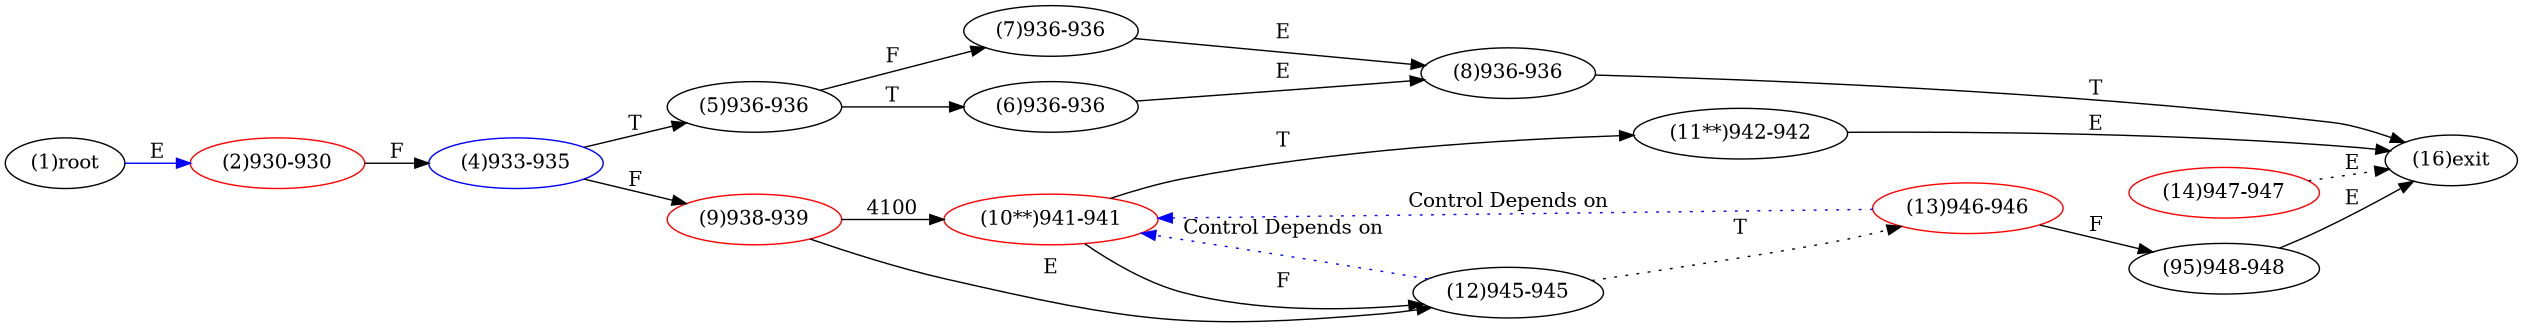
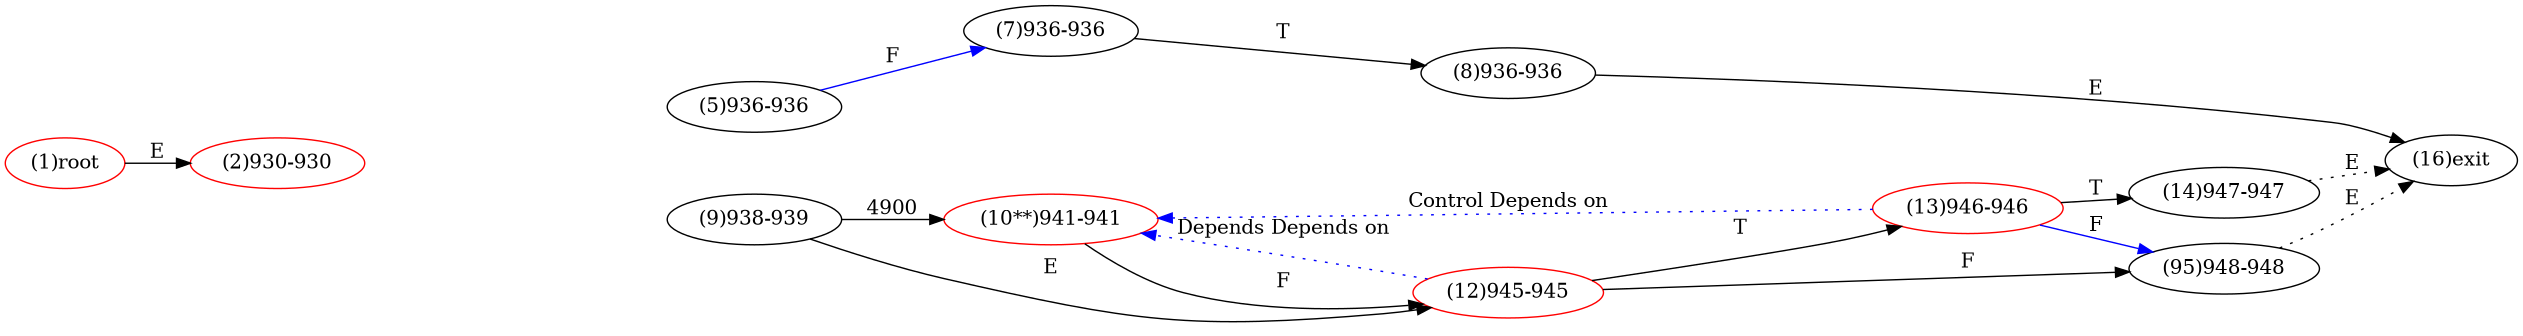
edge "(7)936-936" -> "(8)936-936": label "E" -> "T"
edge "(5)936-936" -> "(7)936-936": color black -> blue
edge "(8)936-936" -> "(16)exit": label "T" -> "E"
node "(6)936-936": removed
node "(11**)942-942": removed
node "(1)root": color black -> red
edge "(1)root" -> "(2)930-930": color blue -> black
node "(4)933-935": removed
node "(14)947-947": color red -> black
edge "(13)946-946" -> "(14)947-947": added, label "T"
edge "(9)938-939" -> "(10**)941-941": label "4100" -> "4900"
node "(9)938-939": color red -> black
edge "(95)948-948" -> "(16)exit": style solid -> dotted
edge "(12)945-945" -> "(10**)941-941": label "Control Depends on" -> "Depends Depends on"
edge "(13)946-946" -> "(95)948-948": color black -> blue
edge "(12)945-945" -> "(13)946-946": style dotted -> solid
edge "(12)945-945" -> "(95)948-948": added, label "F"
node "(12)945-945": color black -> red
